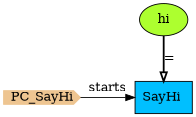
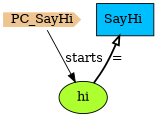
edge "PC_SayHi" -> "SayHi": now "PC_SayHi" -> "hi"
